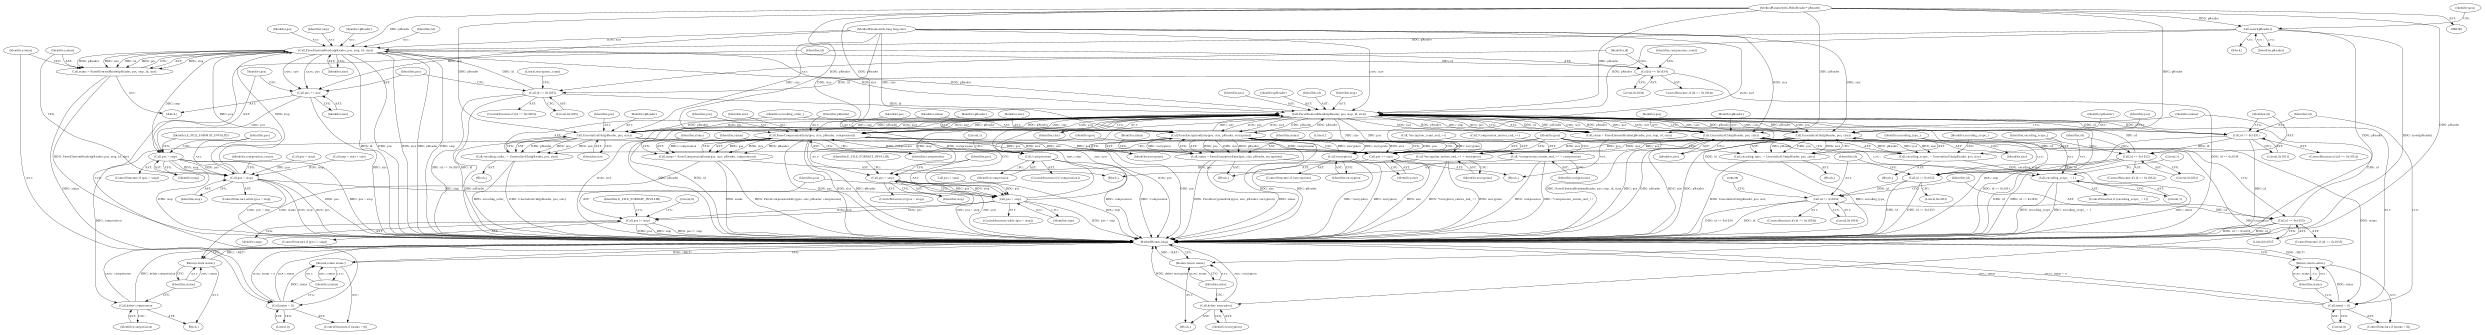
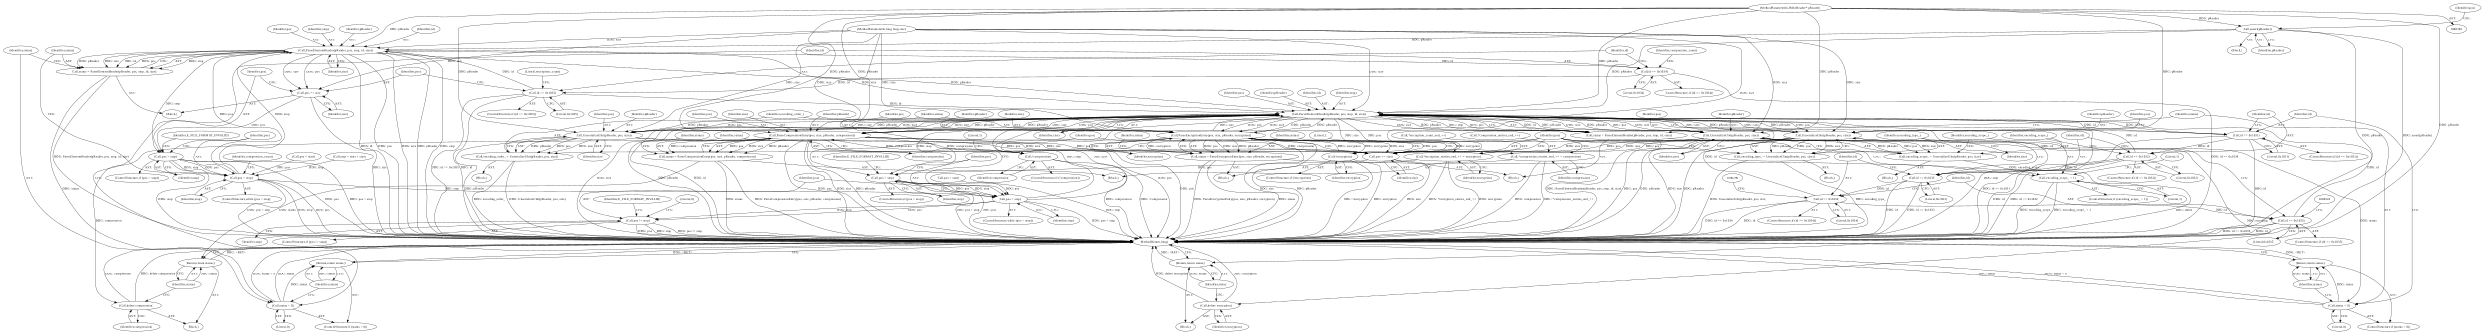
edge "(Literal,0x1033)" -> "(Call,id == 0x1033)": added, label "AST:"
node "1000324": added
edge "(Call,ParseEncryptionEntry(pos, size, pReader, encryption))" -> "(Call,delete encryption)": label "DDG: encryption" -> "DDG: encoding"
